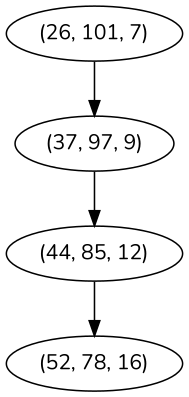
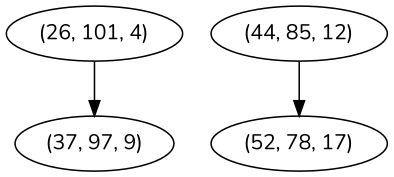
node "(26, 101, 7)": label "(26, 101, 7)" -> "(26, 101, 4)"
edge "(37, 97, 9)" -> "(44, 85, 12)": removed
node "(52, 78, 16)": label "(52, 78, 16)" -> "(52, 78, 17)"
